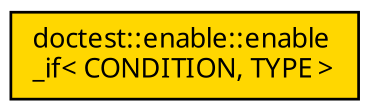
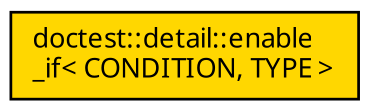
node "doctest::enable::enable _if< CONDITION, TYPE >": label "doctest::enable::enable _if< CONDITION, TYPE >" -> "doctest::detail::enable _if< CONDITION, TYPE >"
